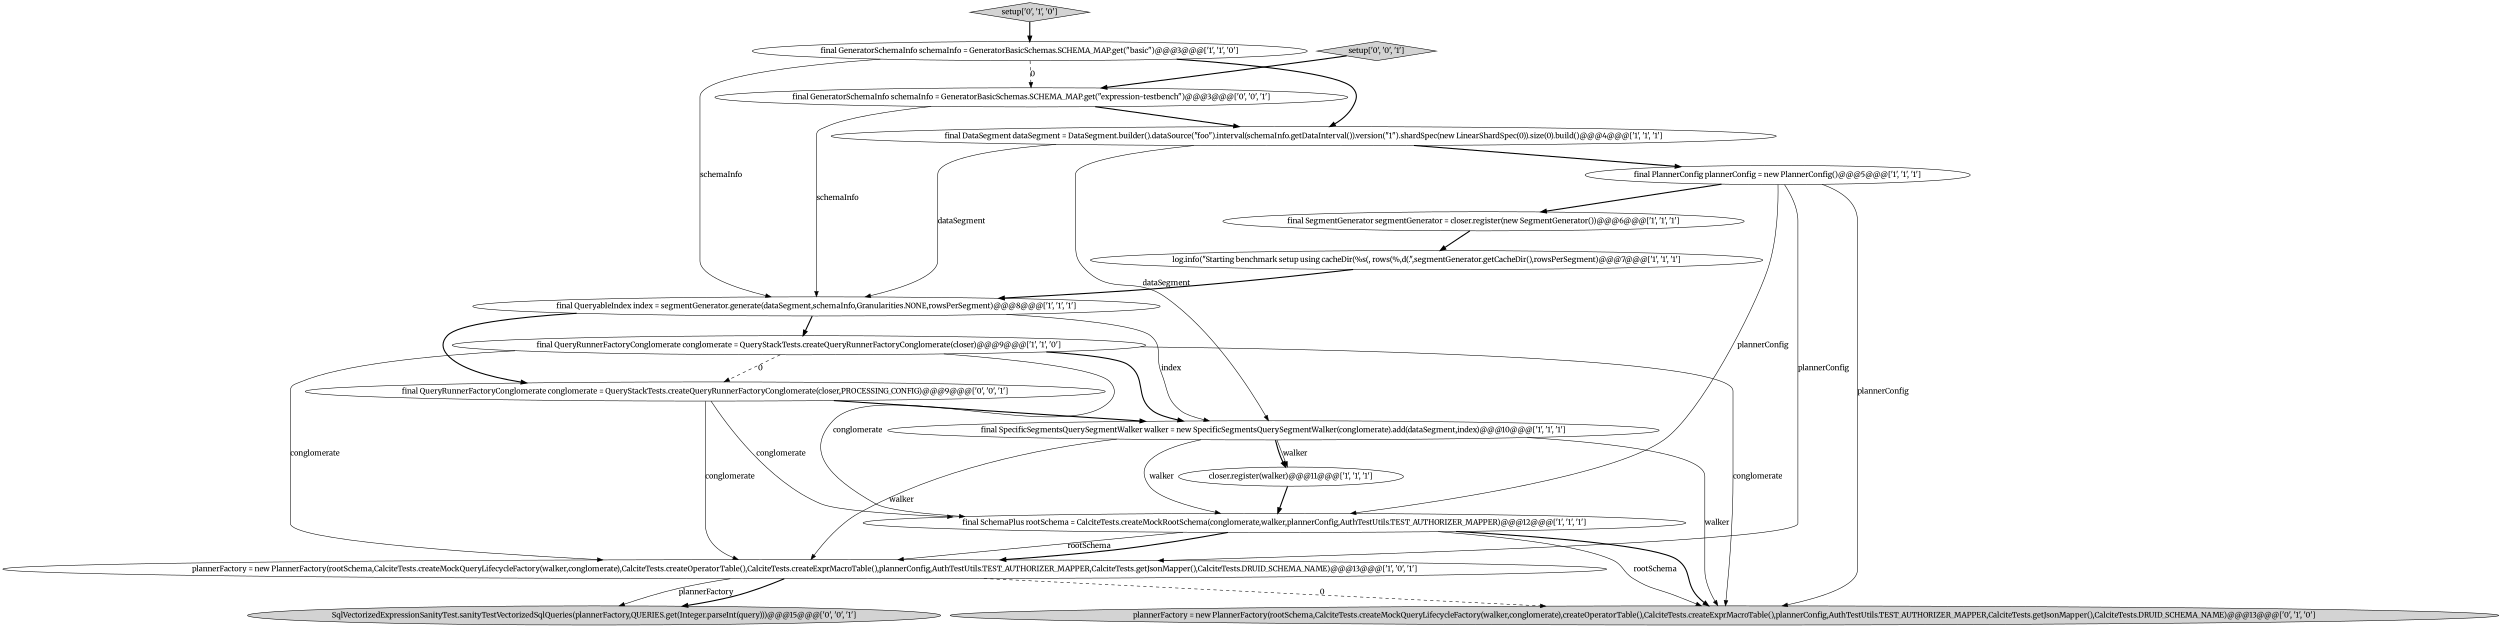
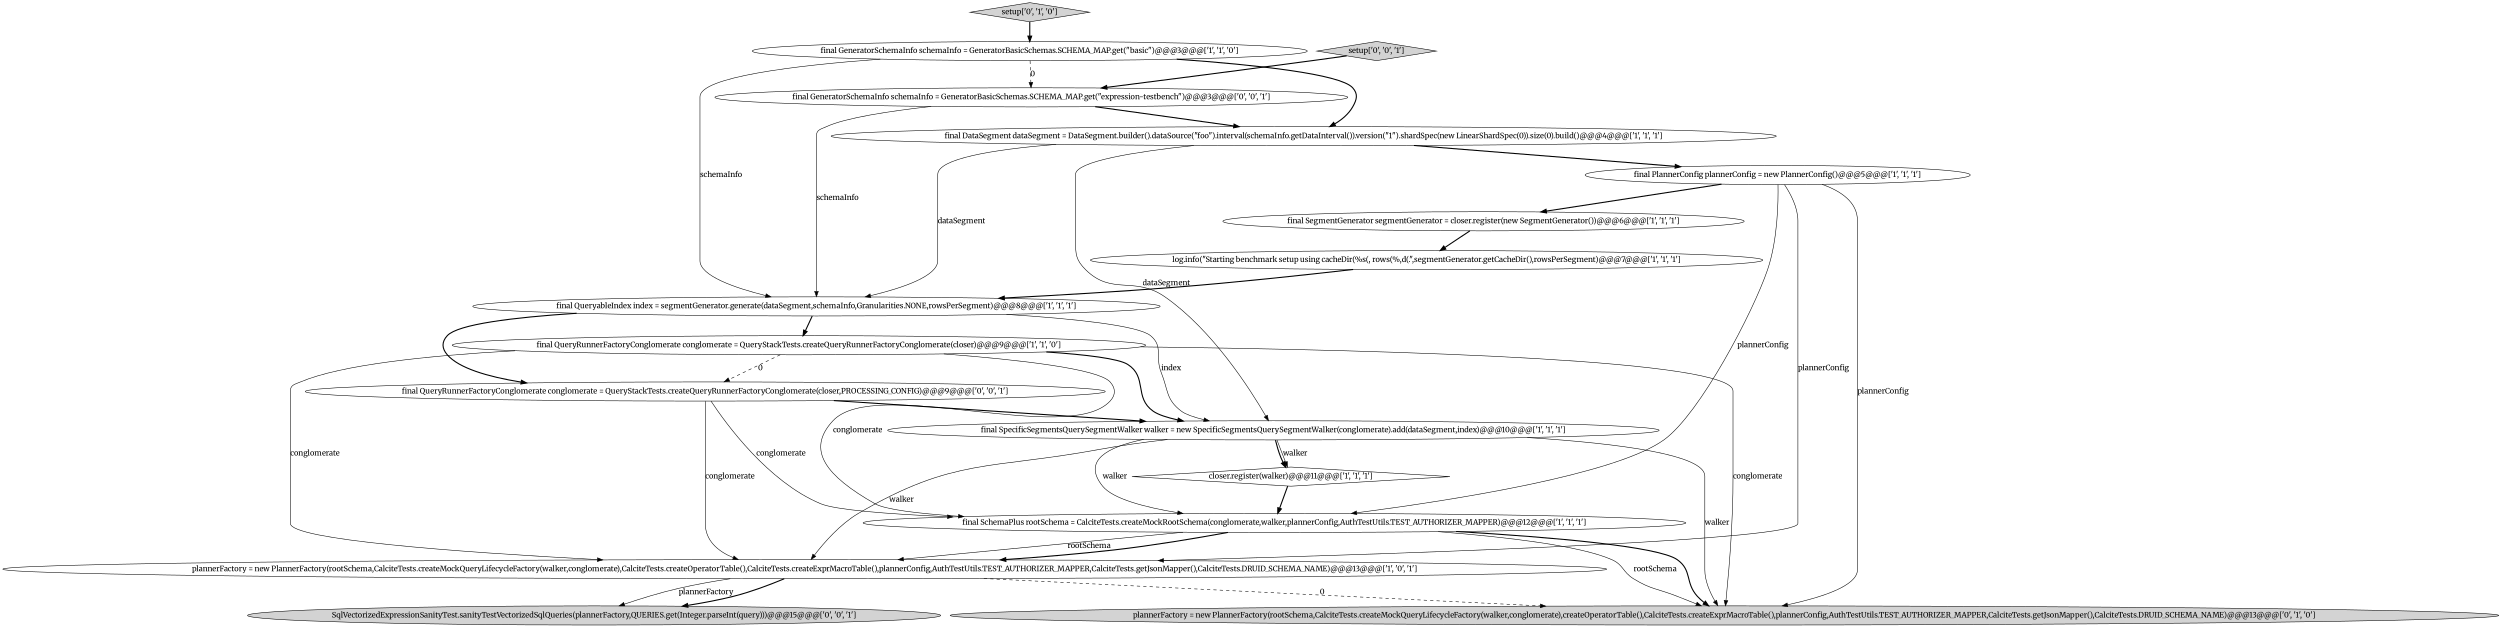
node "closer.register(walker)@@@11@@@['1', '1', '1']": shape ellipse -> diamond
